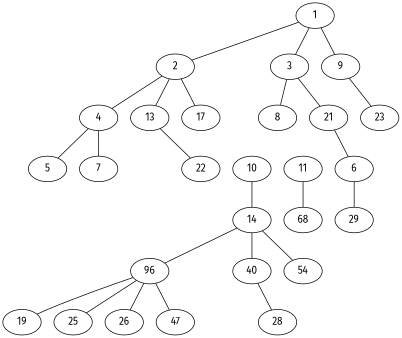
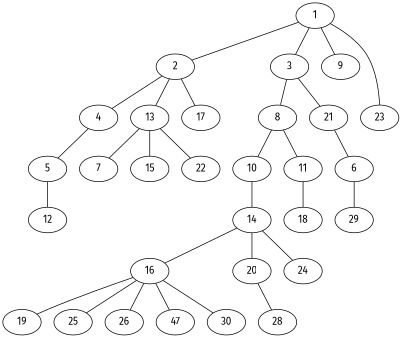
edge "9" -- "23": now "1" -- "23"
edge "4" -- "7": now "13" -- "7"
edge "8" -- "10": added
edge "8" -- "11": added
node "15": added
node "12": added
node "68": label "68" -> "18"
node "96": label "96" -> "16"
node "40": label "40" -> "20"
node "54": label "54" -> "24"
node "30": added
